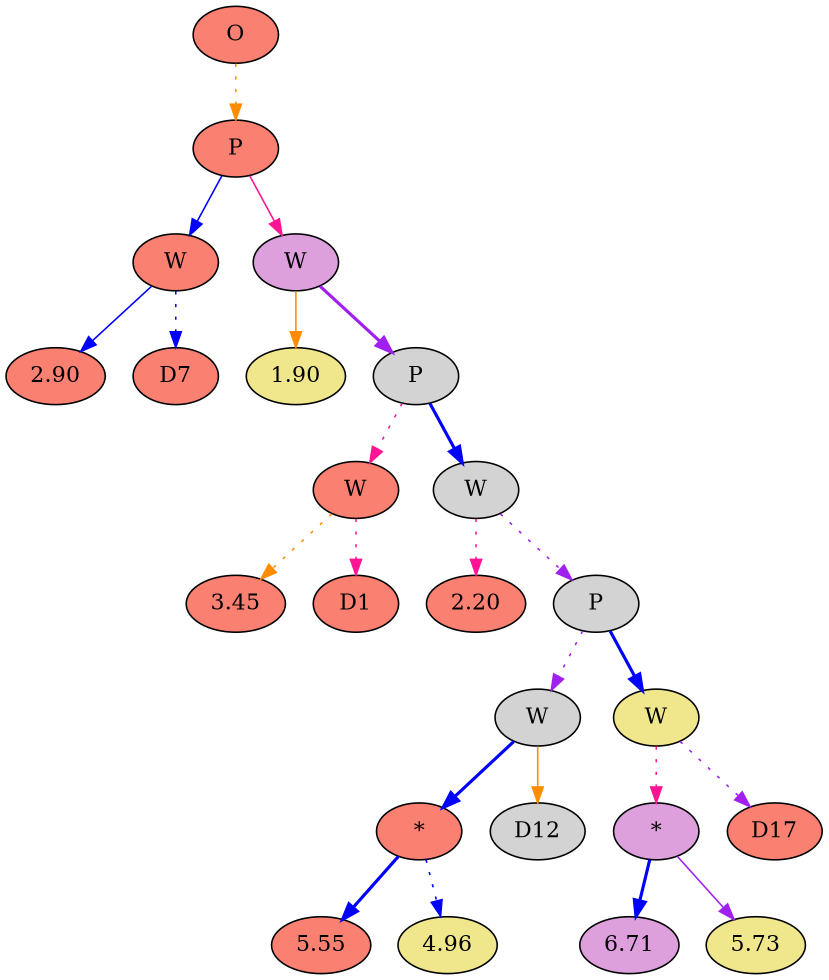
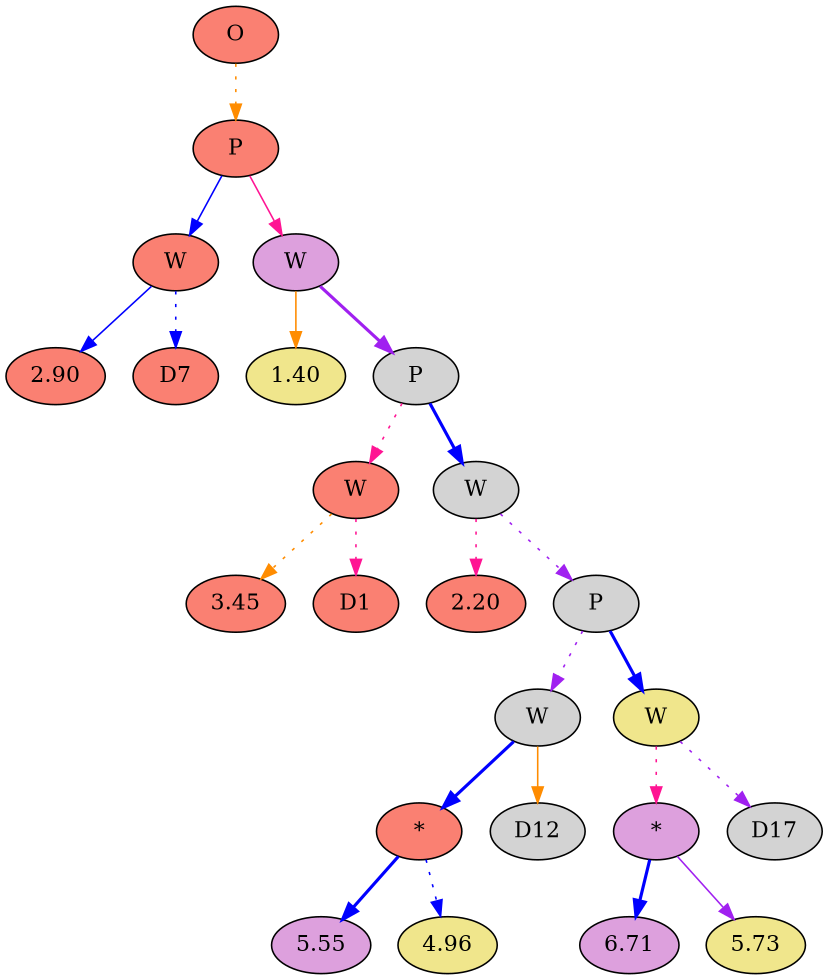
node "1.90": label "1.90" -> "1.40"
node "D17": fillcolor salmon -> lightgrey
node "5.55": fillcolor salmon -> plum
